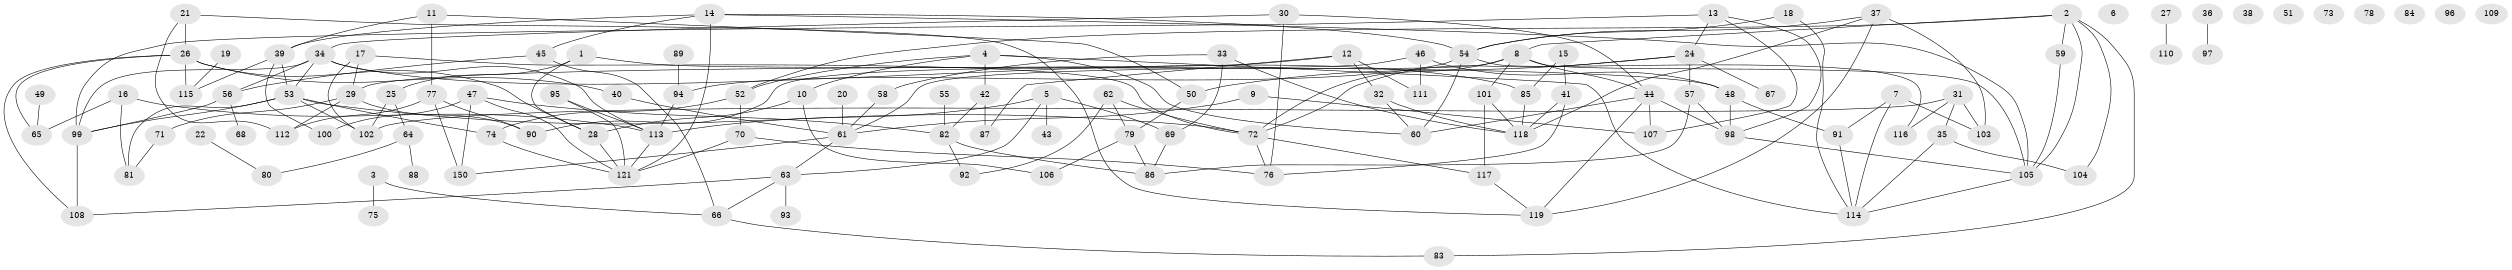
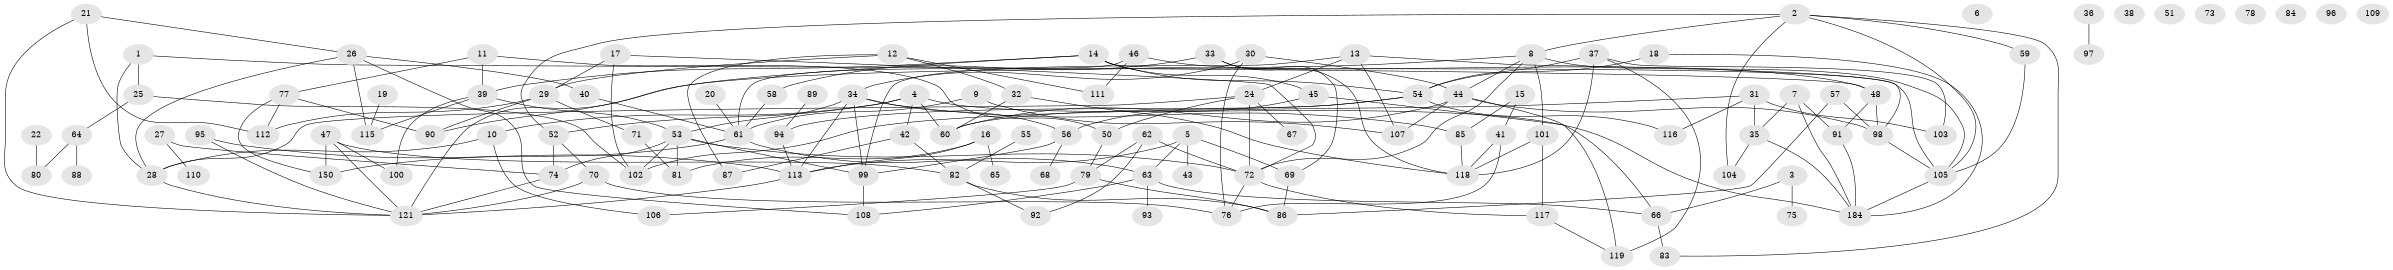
edge "24" -- "57": now "24" -- "28"
edge "26" -- "65": removed
node "49": removed
edge "7" -- "103": now "7" -- "35"
edge "21" -- "119": now "21" -- "121"
edge "27" -- "74": added
node "114": label "114" -> "184"
